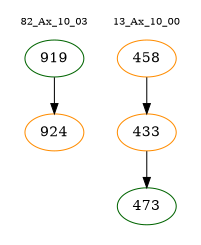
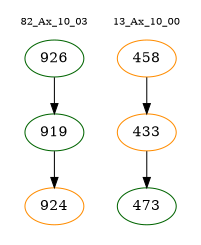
node "926": added
